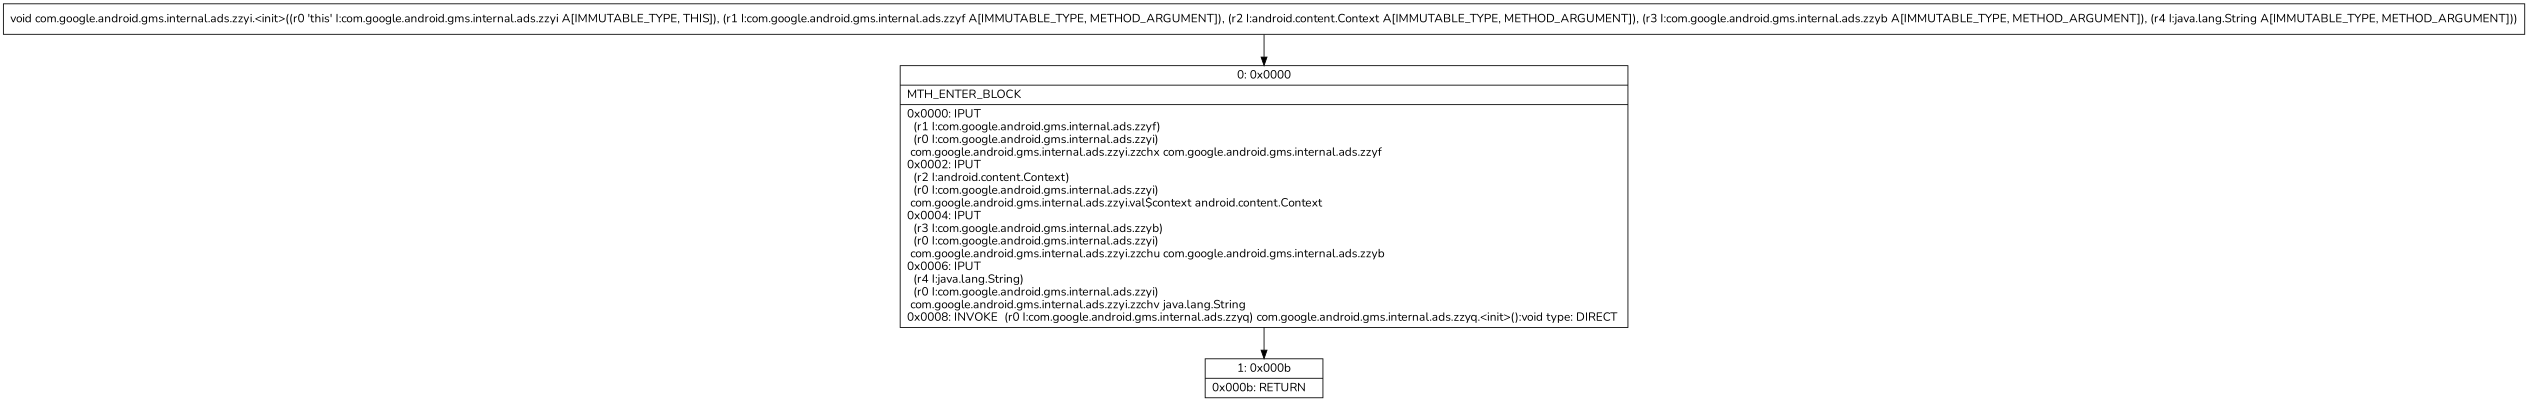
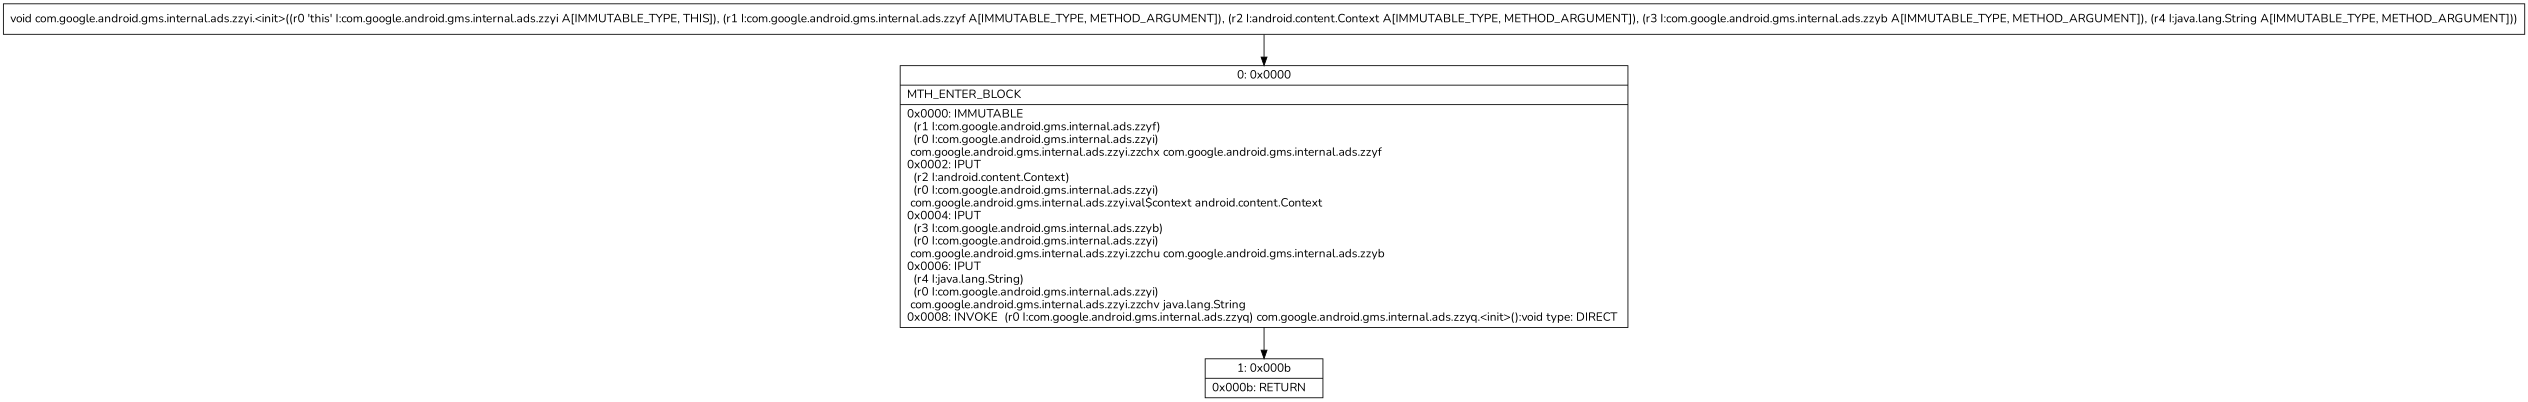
node "0: 0x0000": text "0x0000: IPUT" -> "0x0000: IMMUTABLE"
